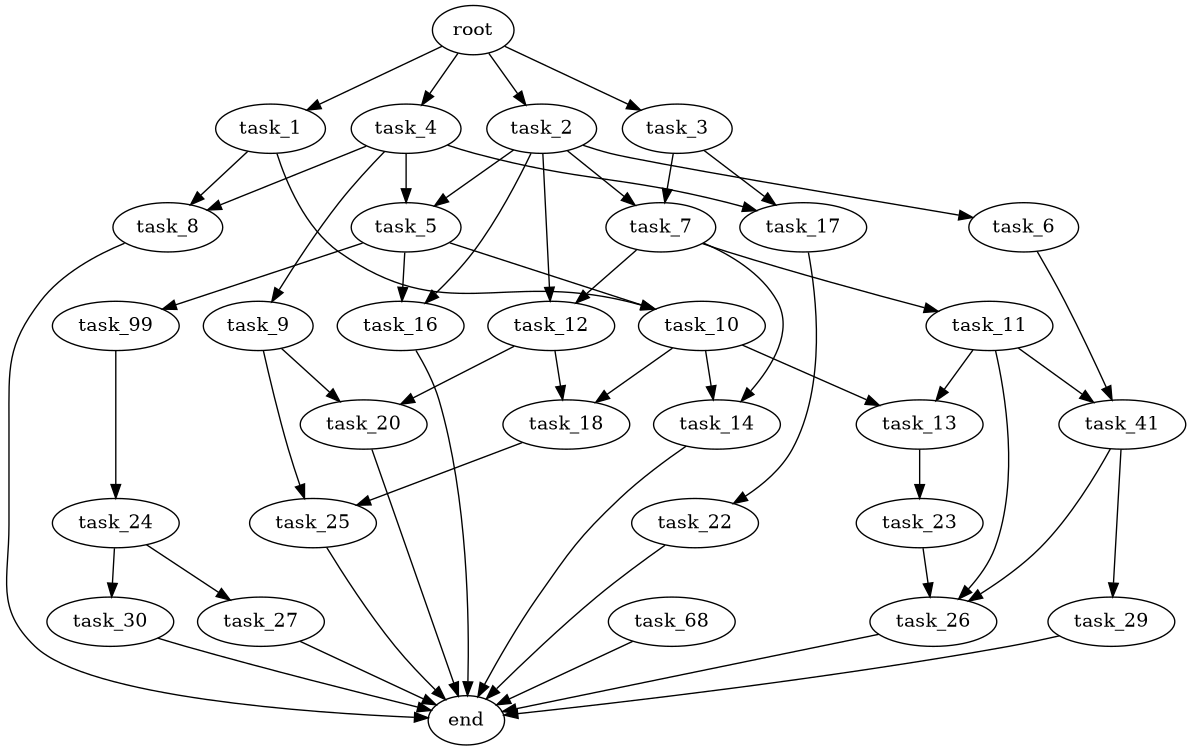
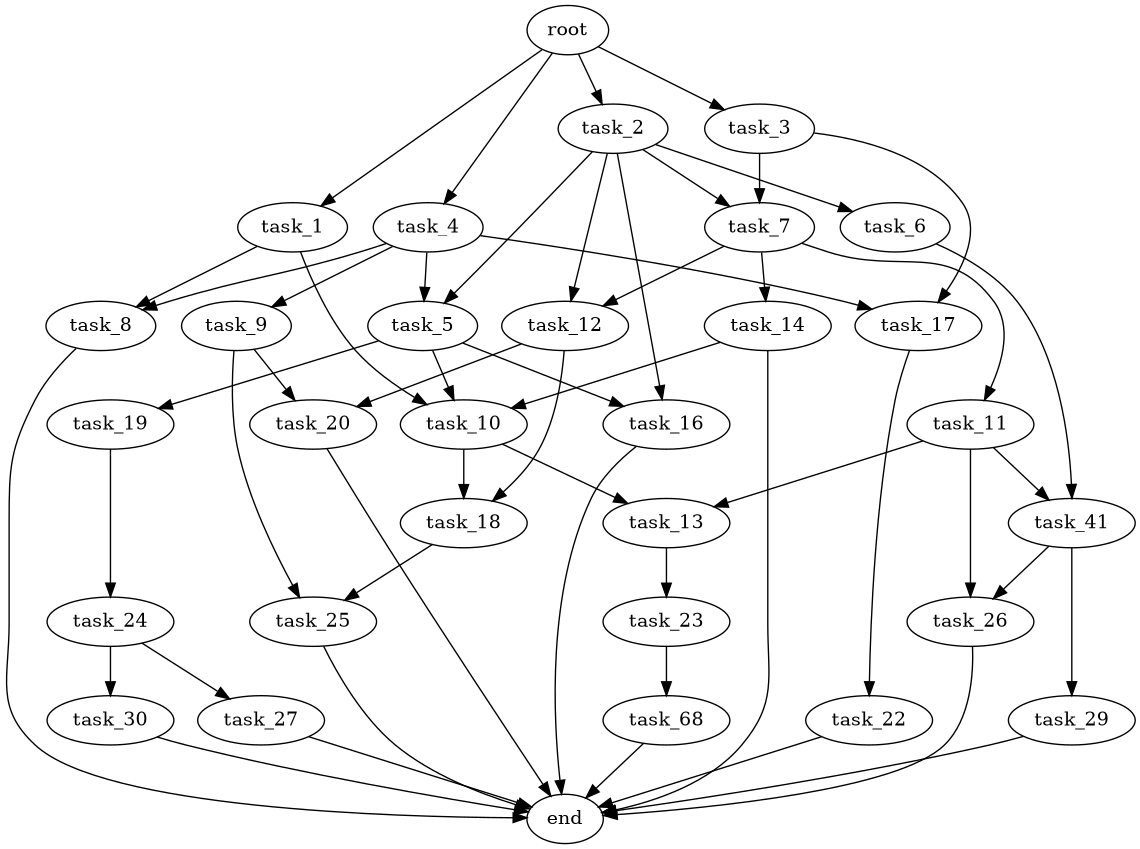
node "task_99": label "task_99" -> "task_19"
edge "task_10" -> "task_14": reversed
edge "task_23" -> "task_26": now "task_23" -> "task_68"
